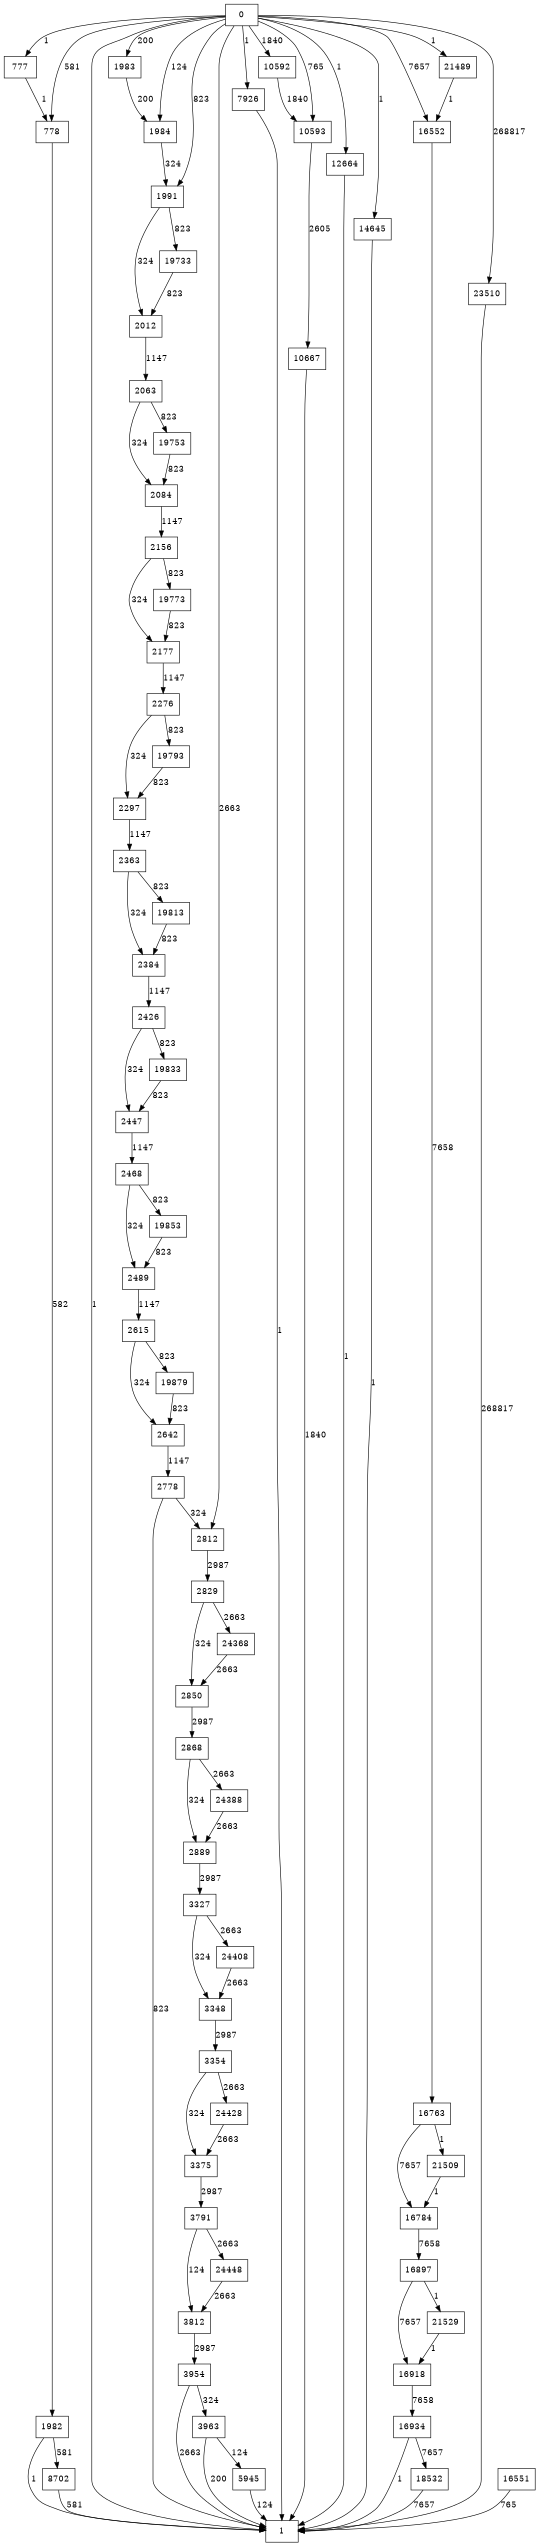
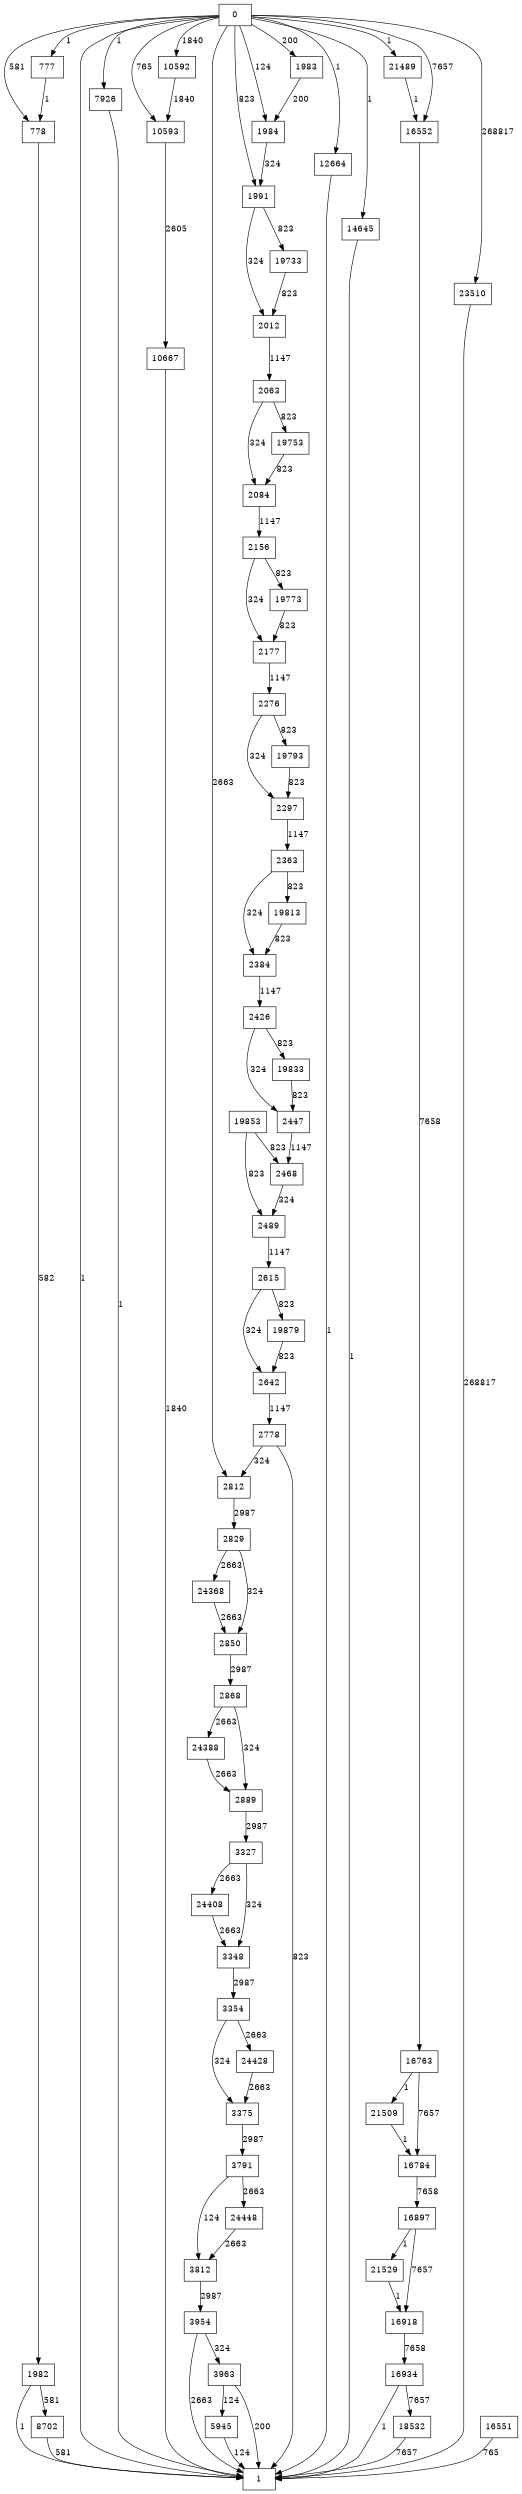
edge "2468" -> "19853": reversed
